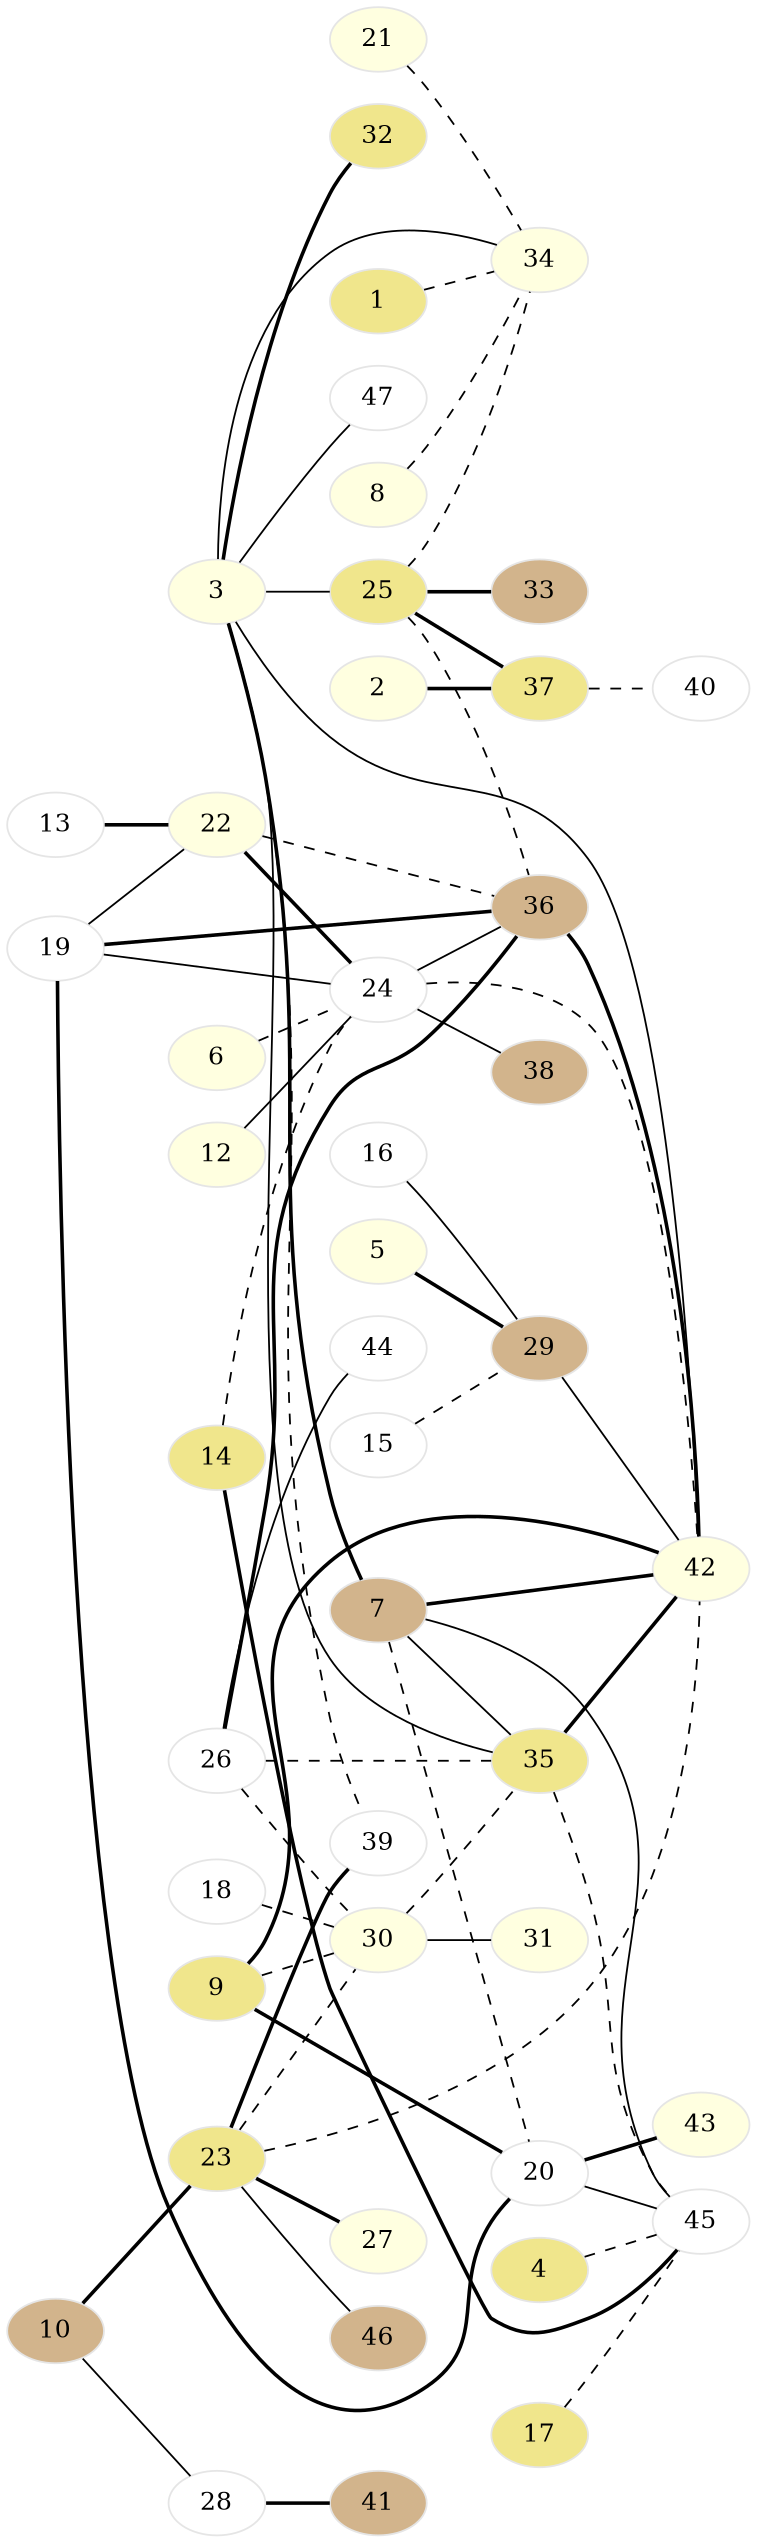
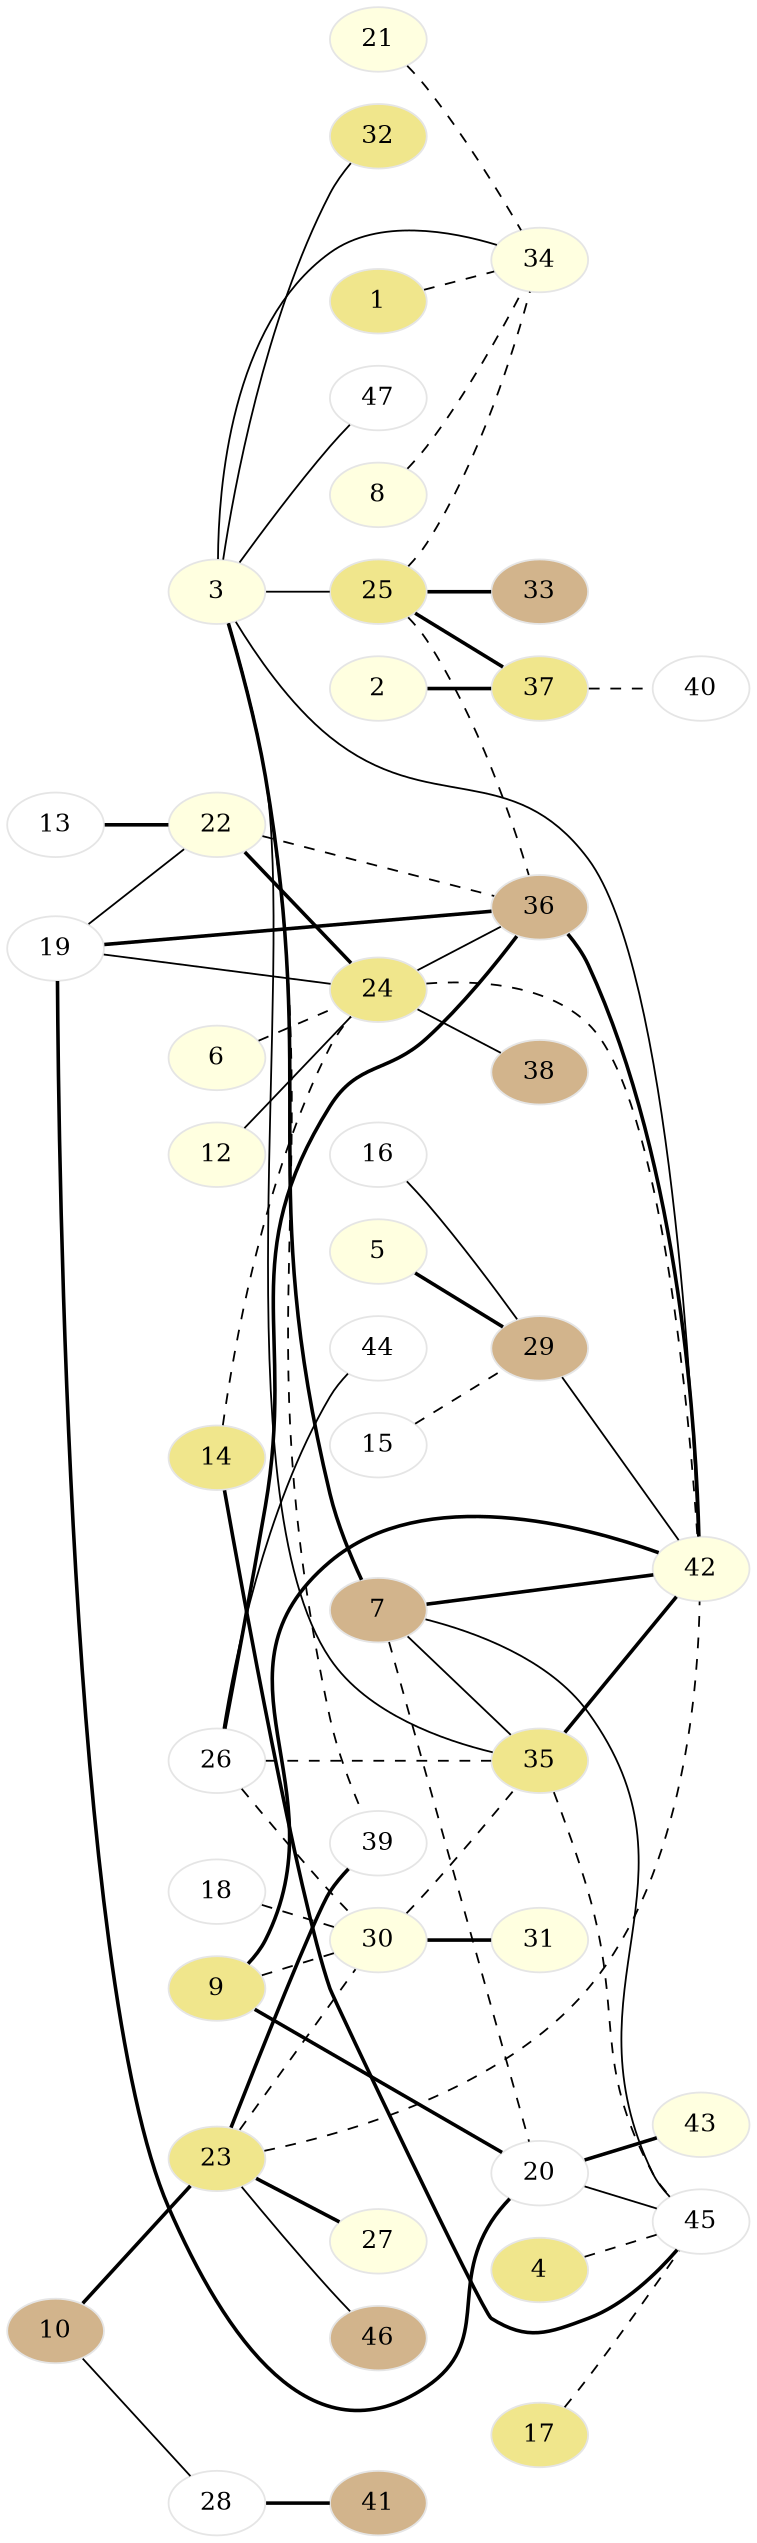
edge "32" -- "3": style bold -> solid
node "24": fillcolor white -> khaki
edge "30" -- "31": style solid -> bold
